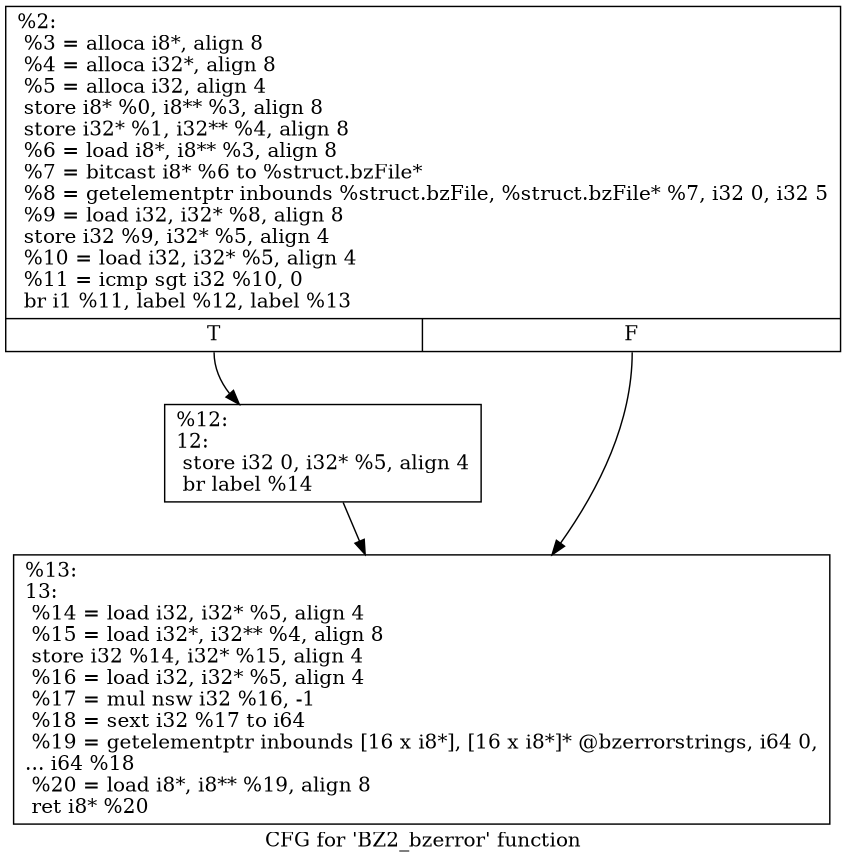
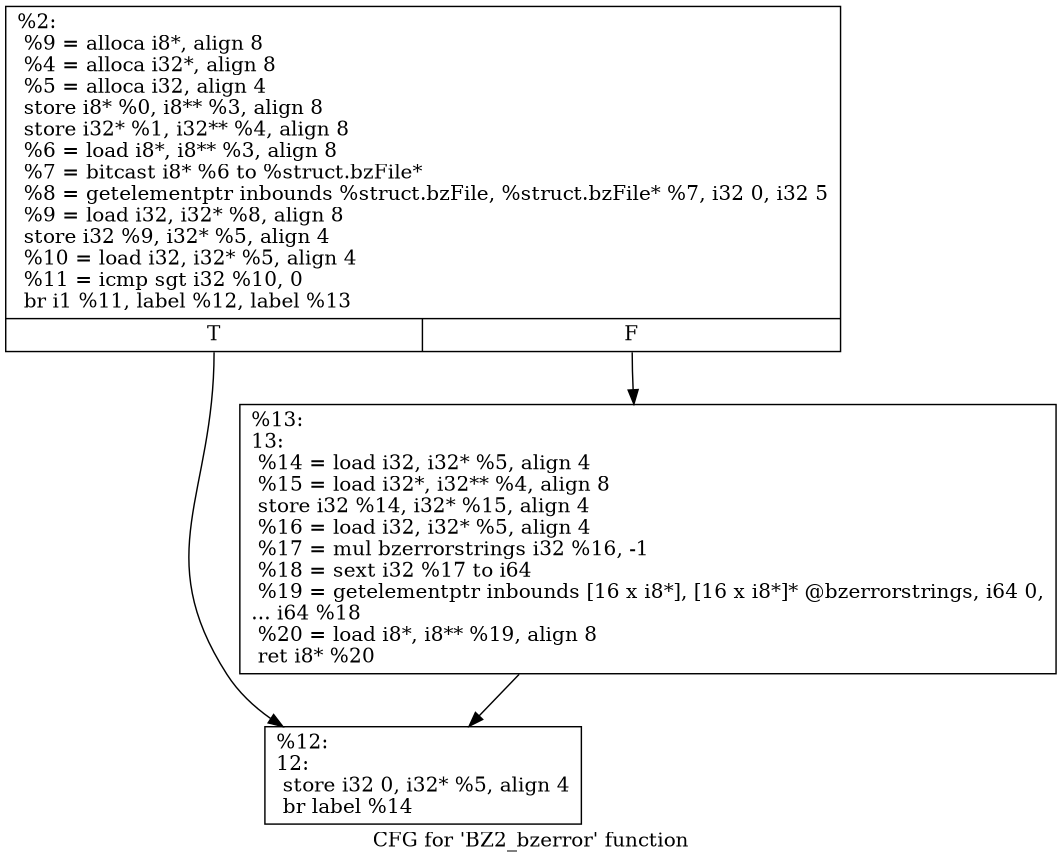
node "%2:": text "%3 = alloca i8*, align 8" -> "%9 = alloca i8*, align 8"
edge "%12:" -> "%13:": reversed
node "%13:": text "%17 = mul nsw i32 %16, -1" -> "%17 = mul bzerrorstrings i32 %16, -1"
